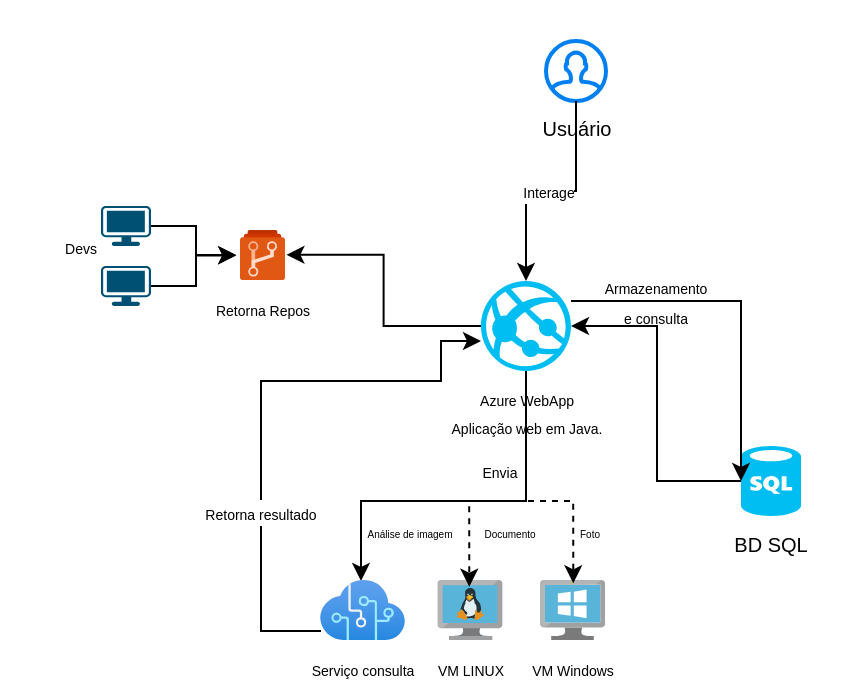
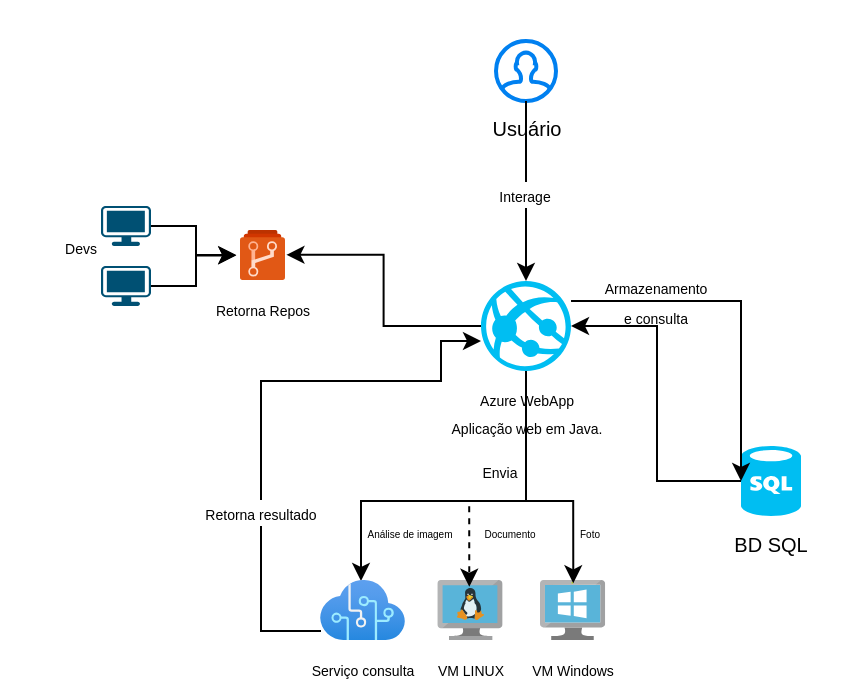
node "Usuário": moved (576, 71) -> (526, 71)
edge "Azure WebApp Aplicação web em Java." -> "VM Windows": style dashed -> solid
